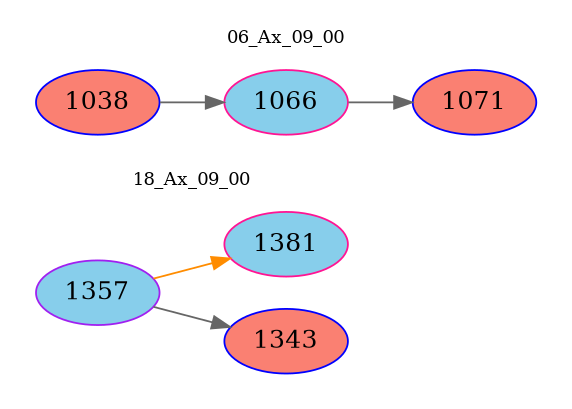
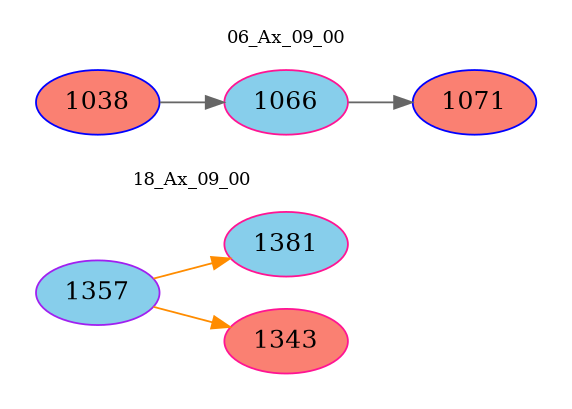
edge "1357" -> "1343": color gray40 -> darkorange
node "1343": color blue -> deeppink
